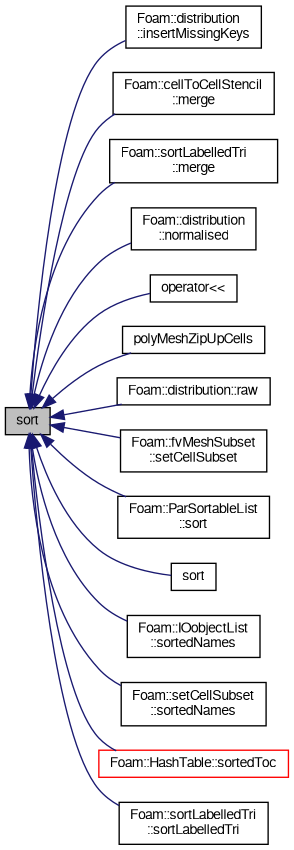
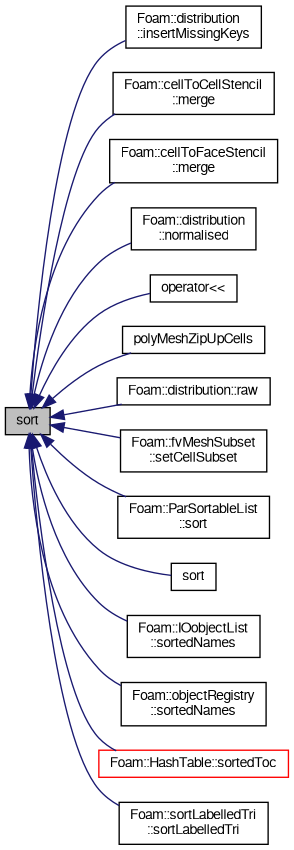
node "Foam::sortLabelledTri ::merge": label "Foam::sortLabelledTri ::merge" -> "Foam::cellToFaceStencil ::merge"
node "Foam::setCellSubset ::sortedNames": label "Foam::setCellSubset ::sortedNames" -> "Foam::objectRegistry ::sortedNames"
